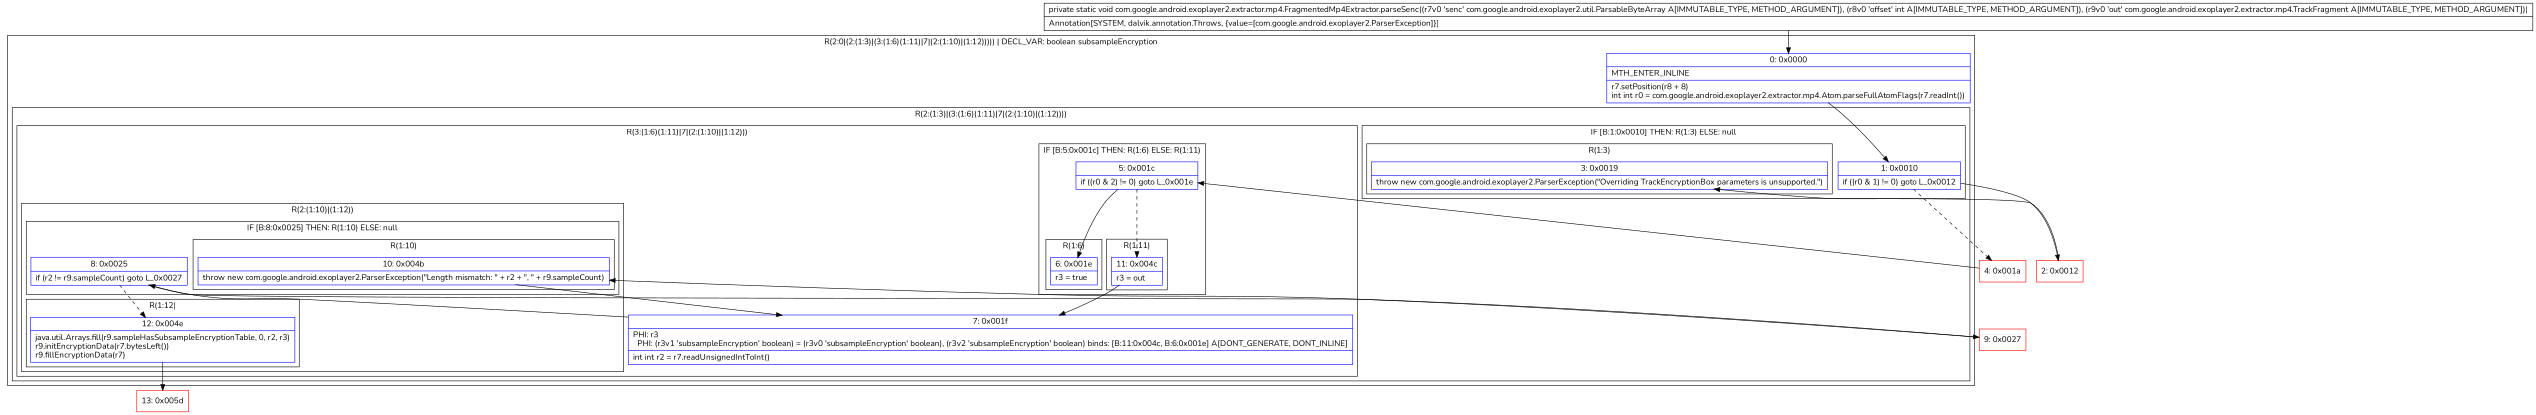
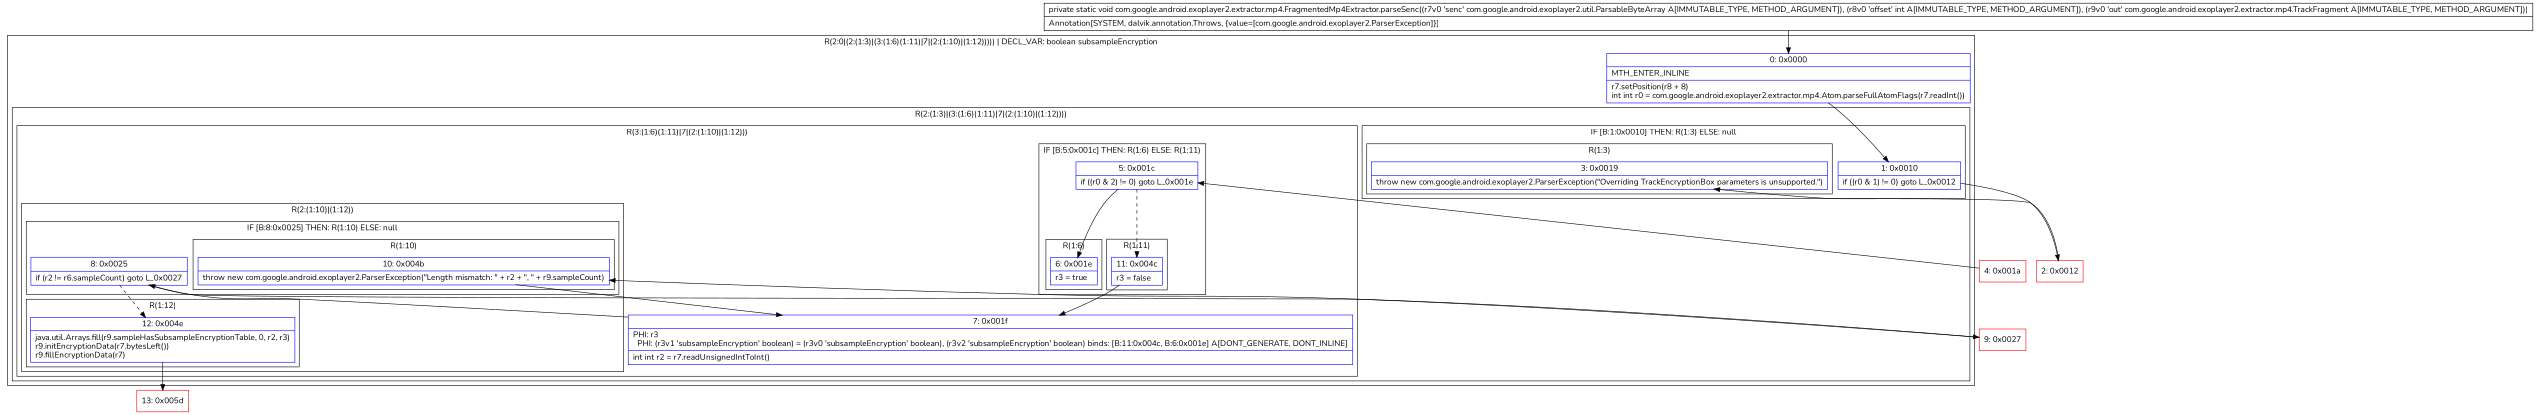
edge "1: 0x0010" -> "4: 0x001a": removed
node "8: 0x0025": text "if (r2 != r9.sampleCount) goto L_0x0027" -> "if (r2 != r6.sampleCount) goto L_0x0027"
node "11: 0x004c": text "r3 = out" -> "r3 = false"
